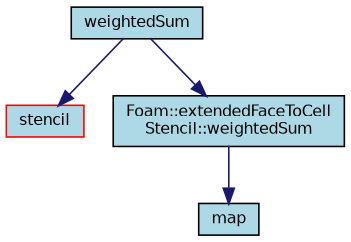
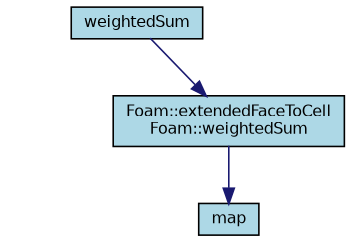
node "stencil": removed
node "Foam::extendedFaceToCell Stencil::weightedSum": label "Foam::extendedFaceToCell Stencil::weightedSum" -> "Foam::extendedFaceToCell Foam::weightedSum"
